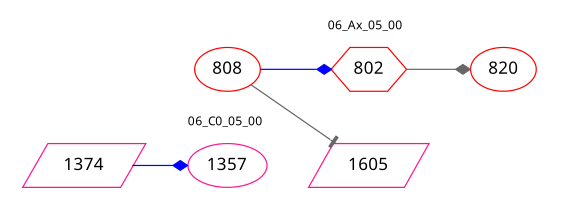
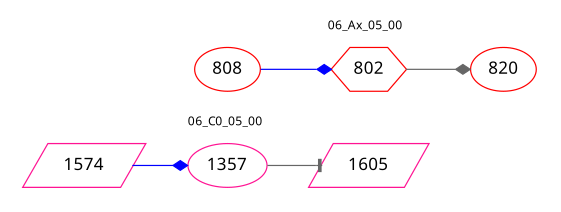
edge "808" -> "1605": now "1357" -> "1605"
node "1374": label "1374" -> "1574"
